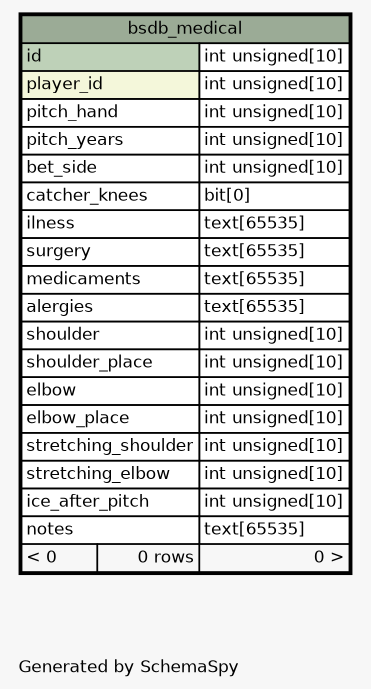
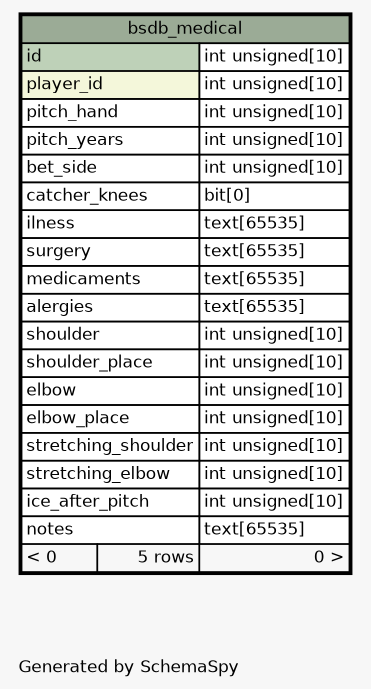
node "bsdb_medical": text "0 rows" -> "5 rows"
